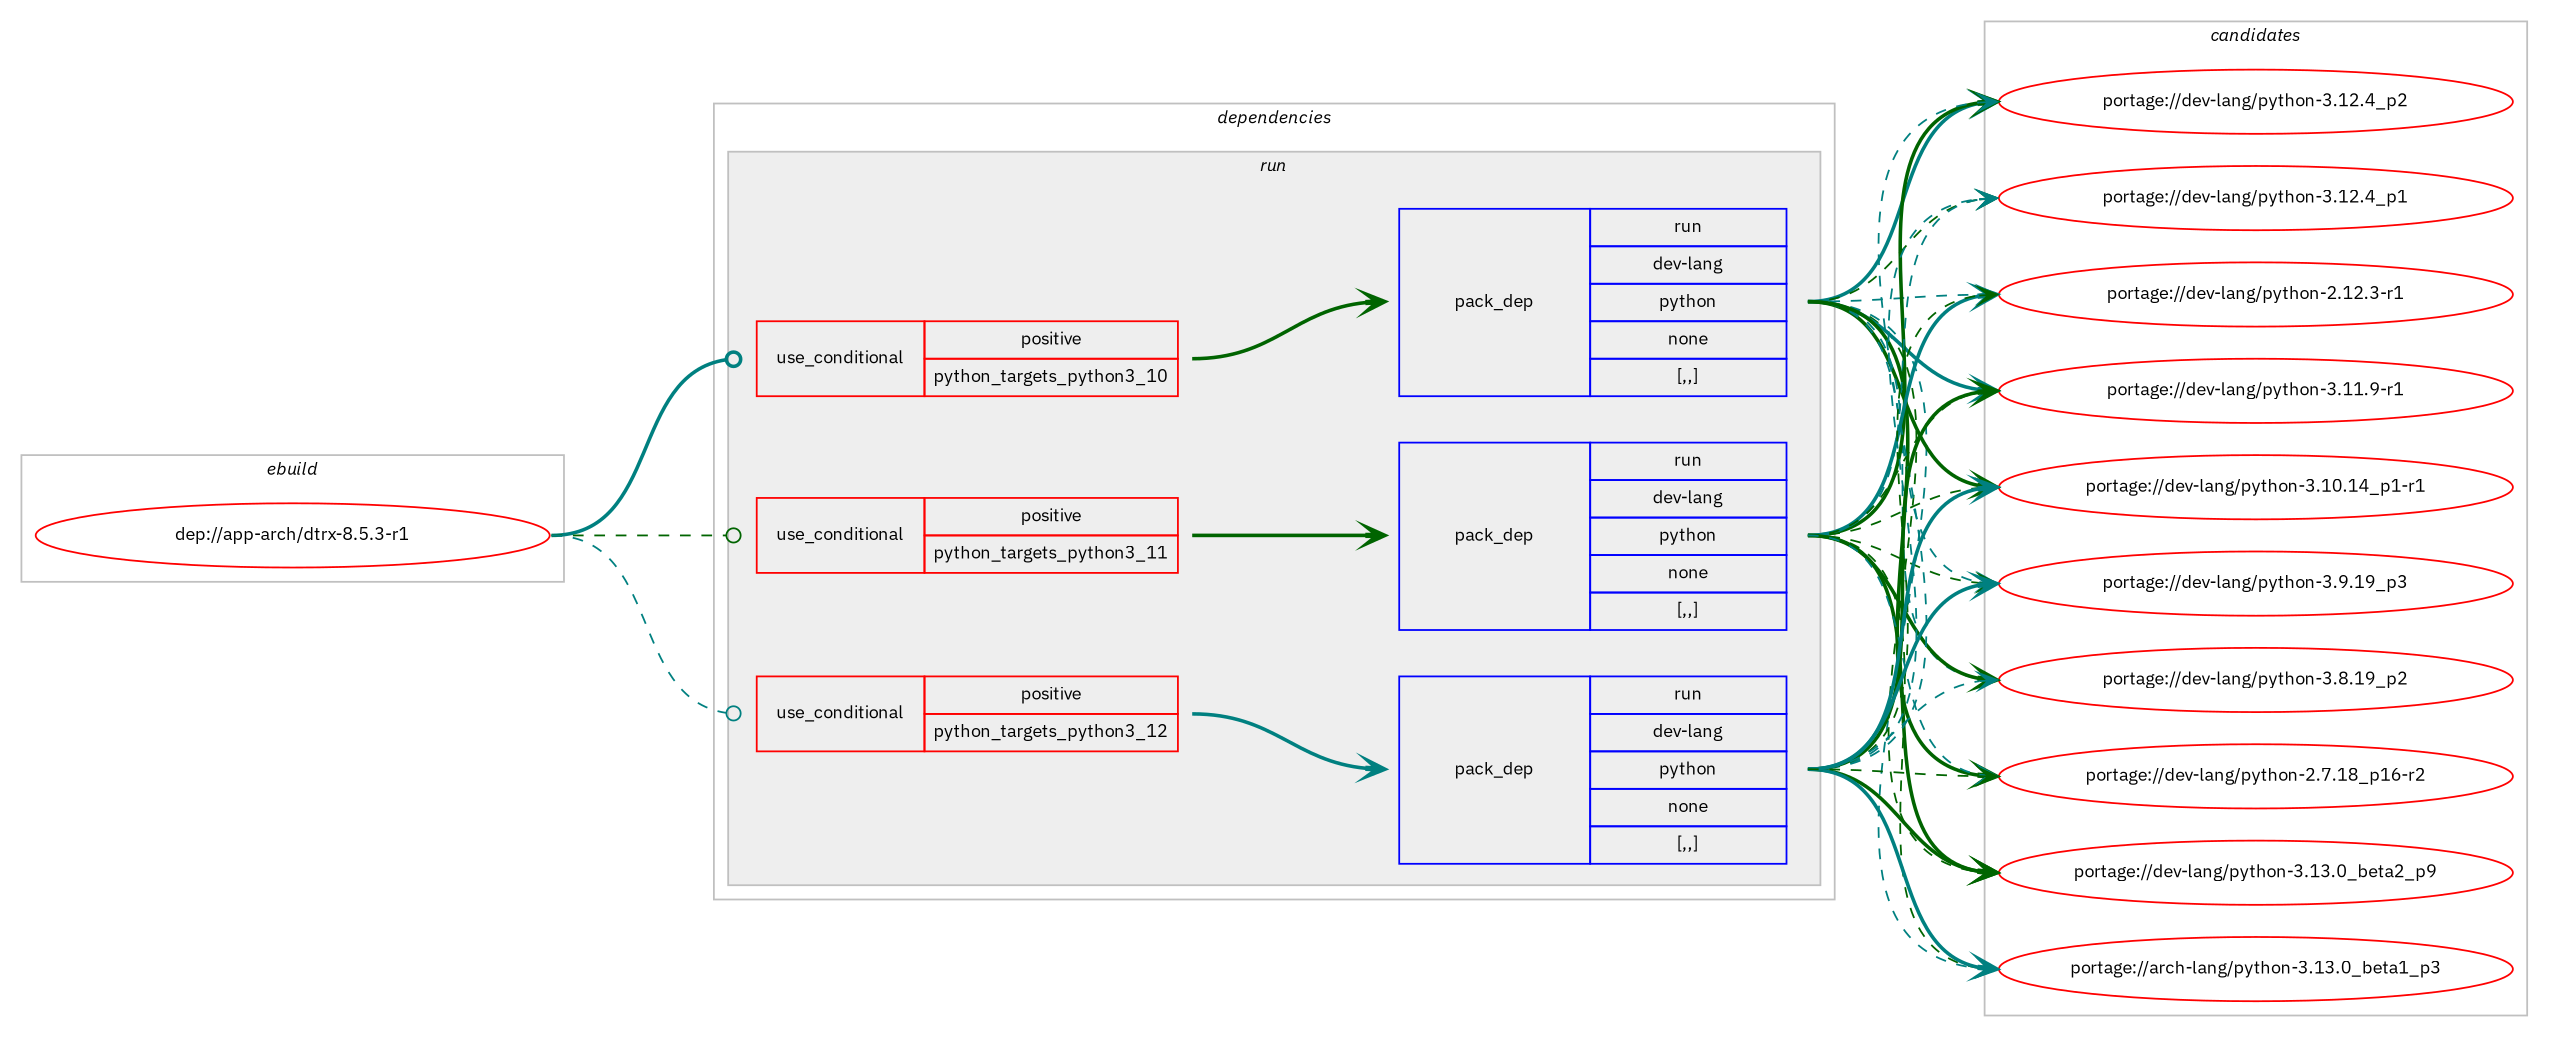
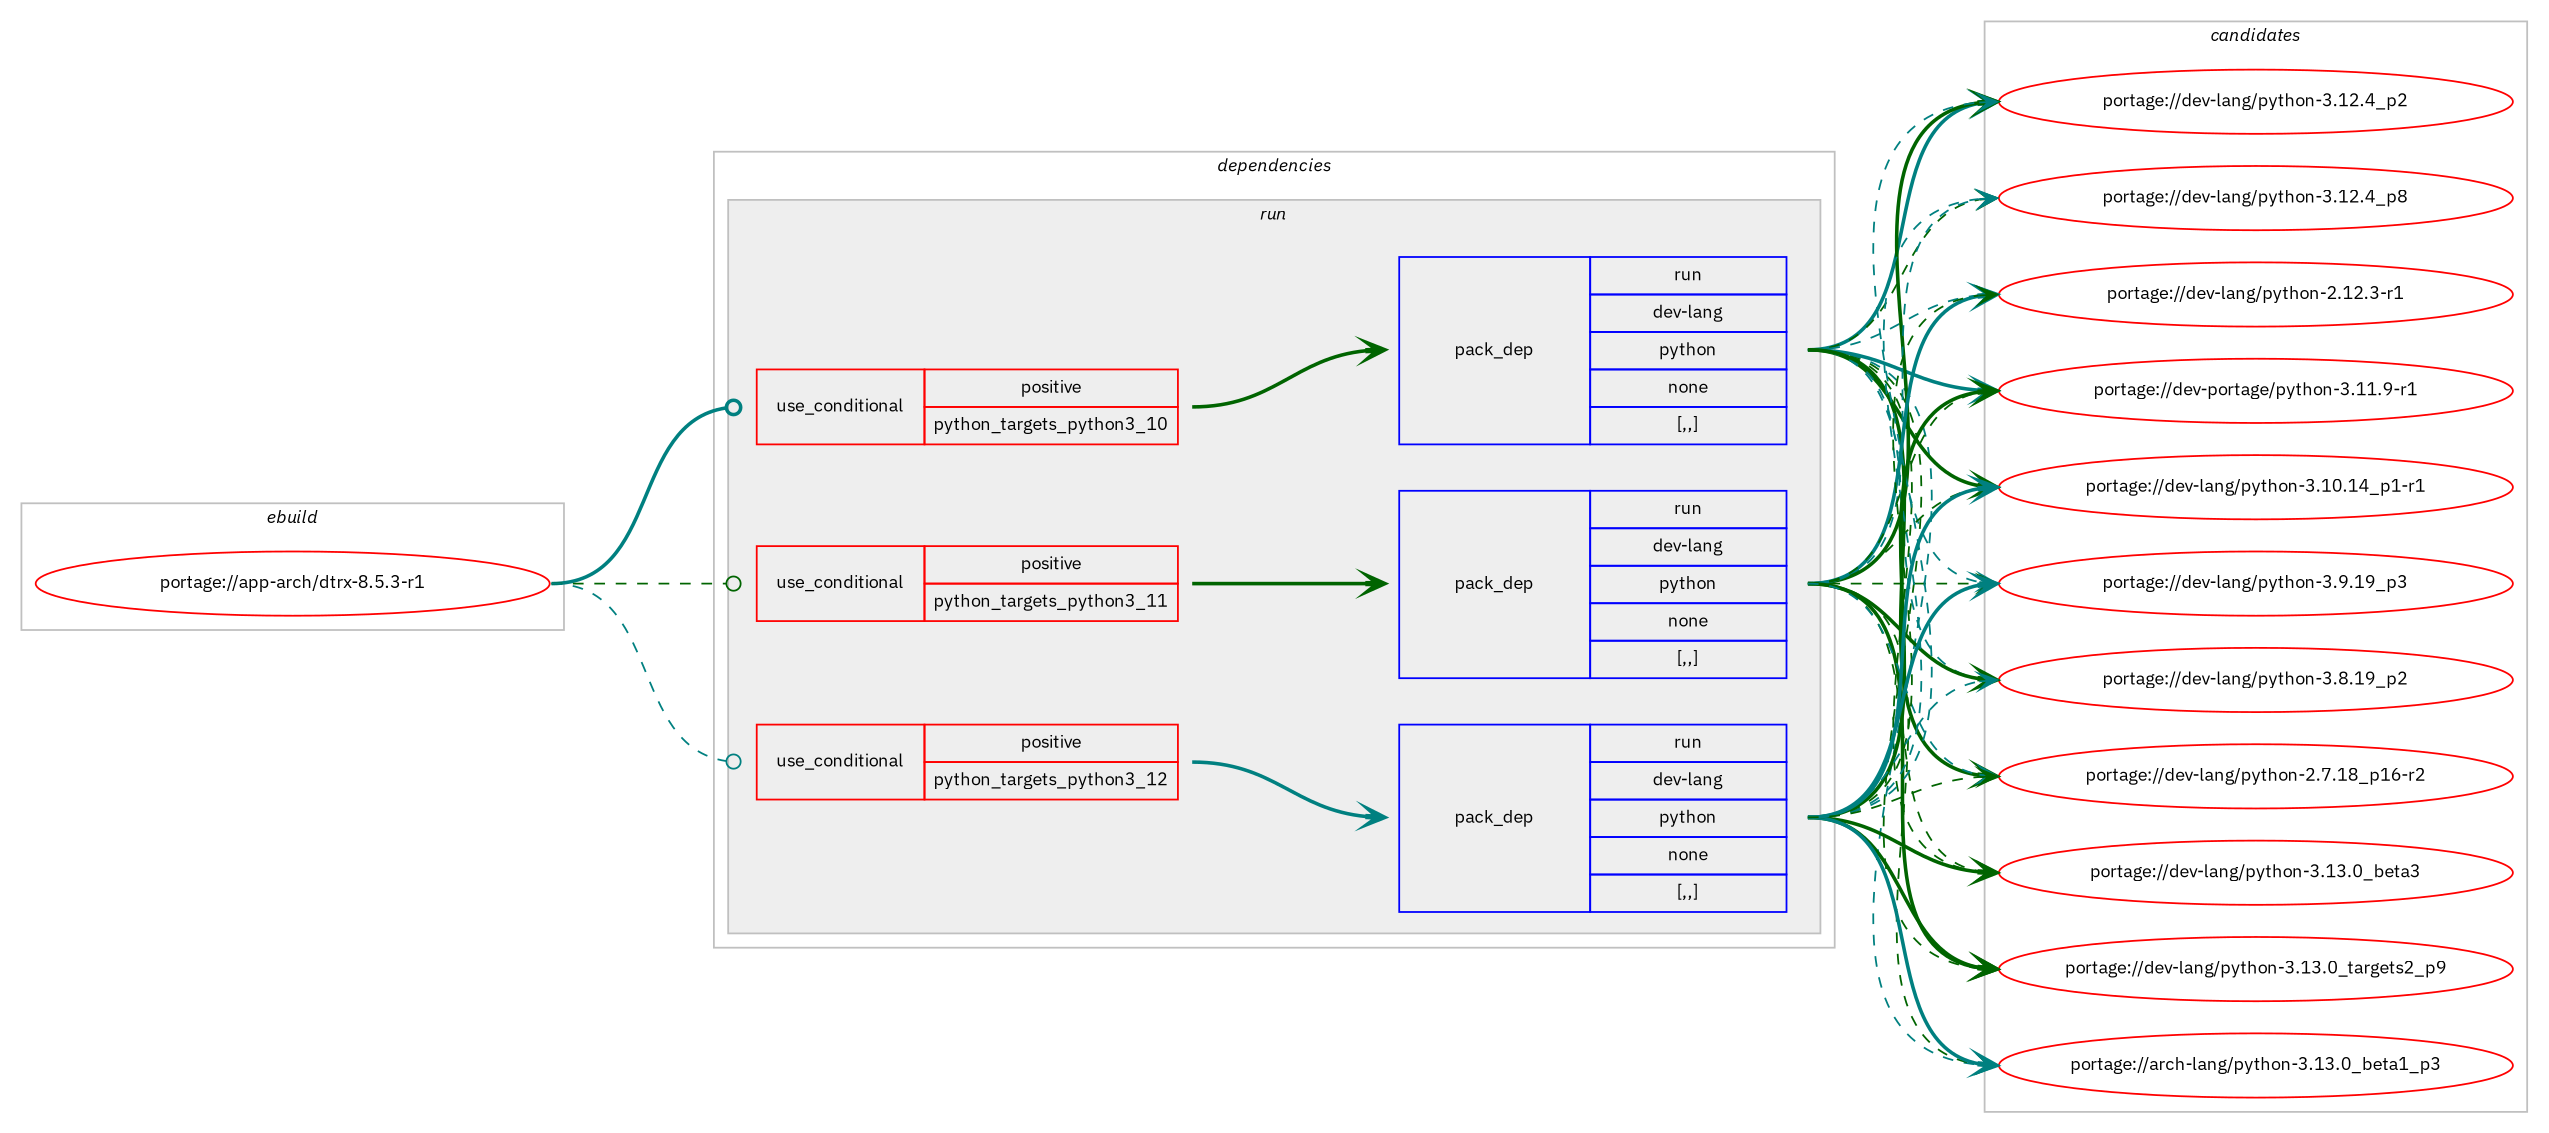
node "portage://dev-lang/python-3.12.4_p1": label "portage://dev-lang/python-3.12.4_p1" -> "portage://dev-lang/python-3.12.4_p8"
node "portage://dev-lang/python-3.11.9-r1": label "portage://dev-lang/python-3.11.9-r1" -> "portage://dev-portage/python-3.11.9-r1"
node "dep://app-arch/dtrx-8.5.3-r1": label "dep://app-arch/dtrx-8.5.3-r1" -> "portage://app-arch/dtrx-8.5.3-r1"
node "portage://dev-lang/python-3.13.0_beta3": added
node "portage://dev-lang/python-3.13.0_beta2_p9": label "portage://dev-lang/python-3.13.0_beta2_p9" -> "portage://dev-lang/python-3.13.0_targets2_p9"
